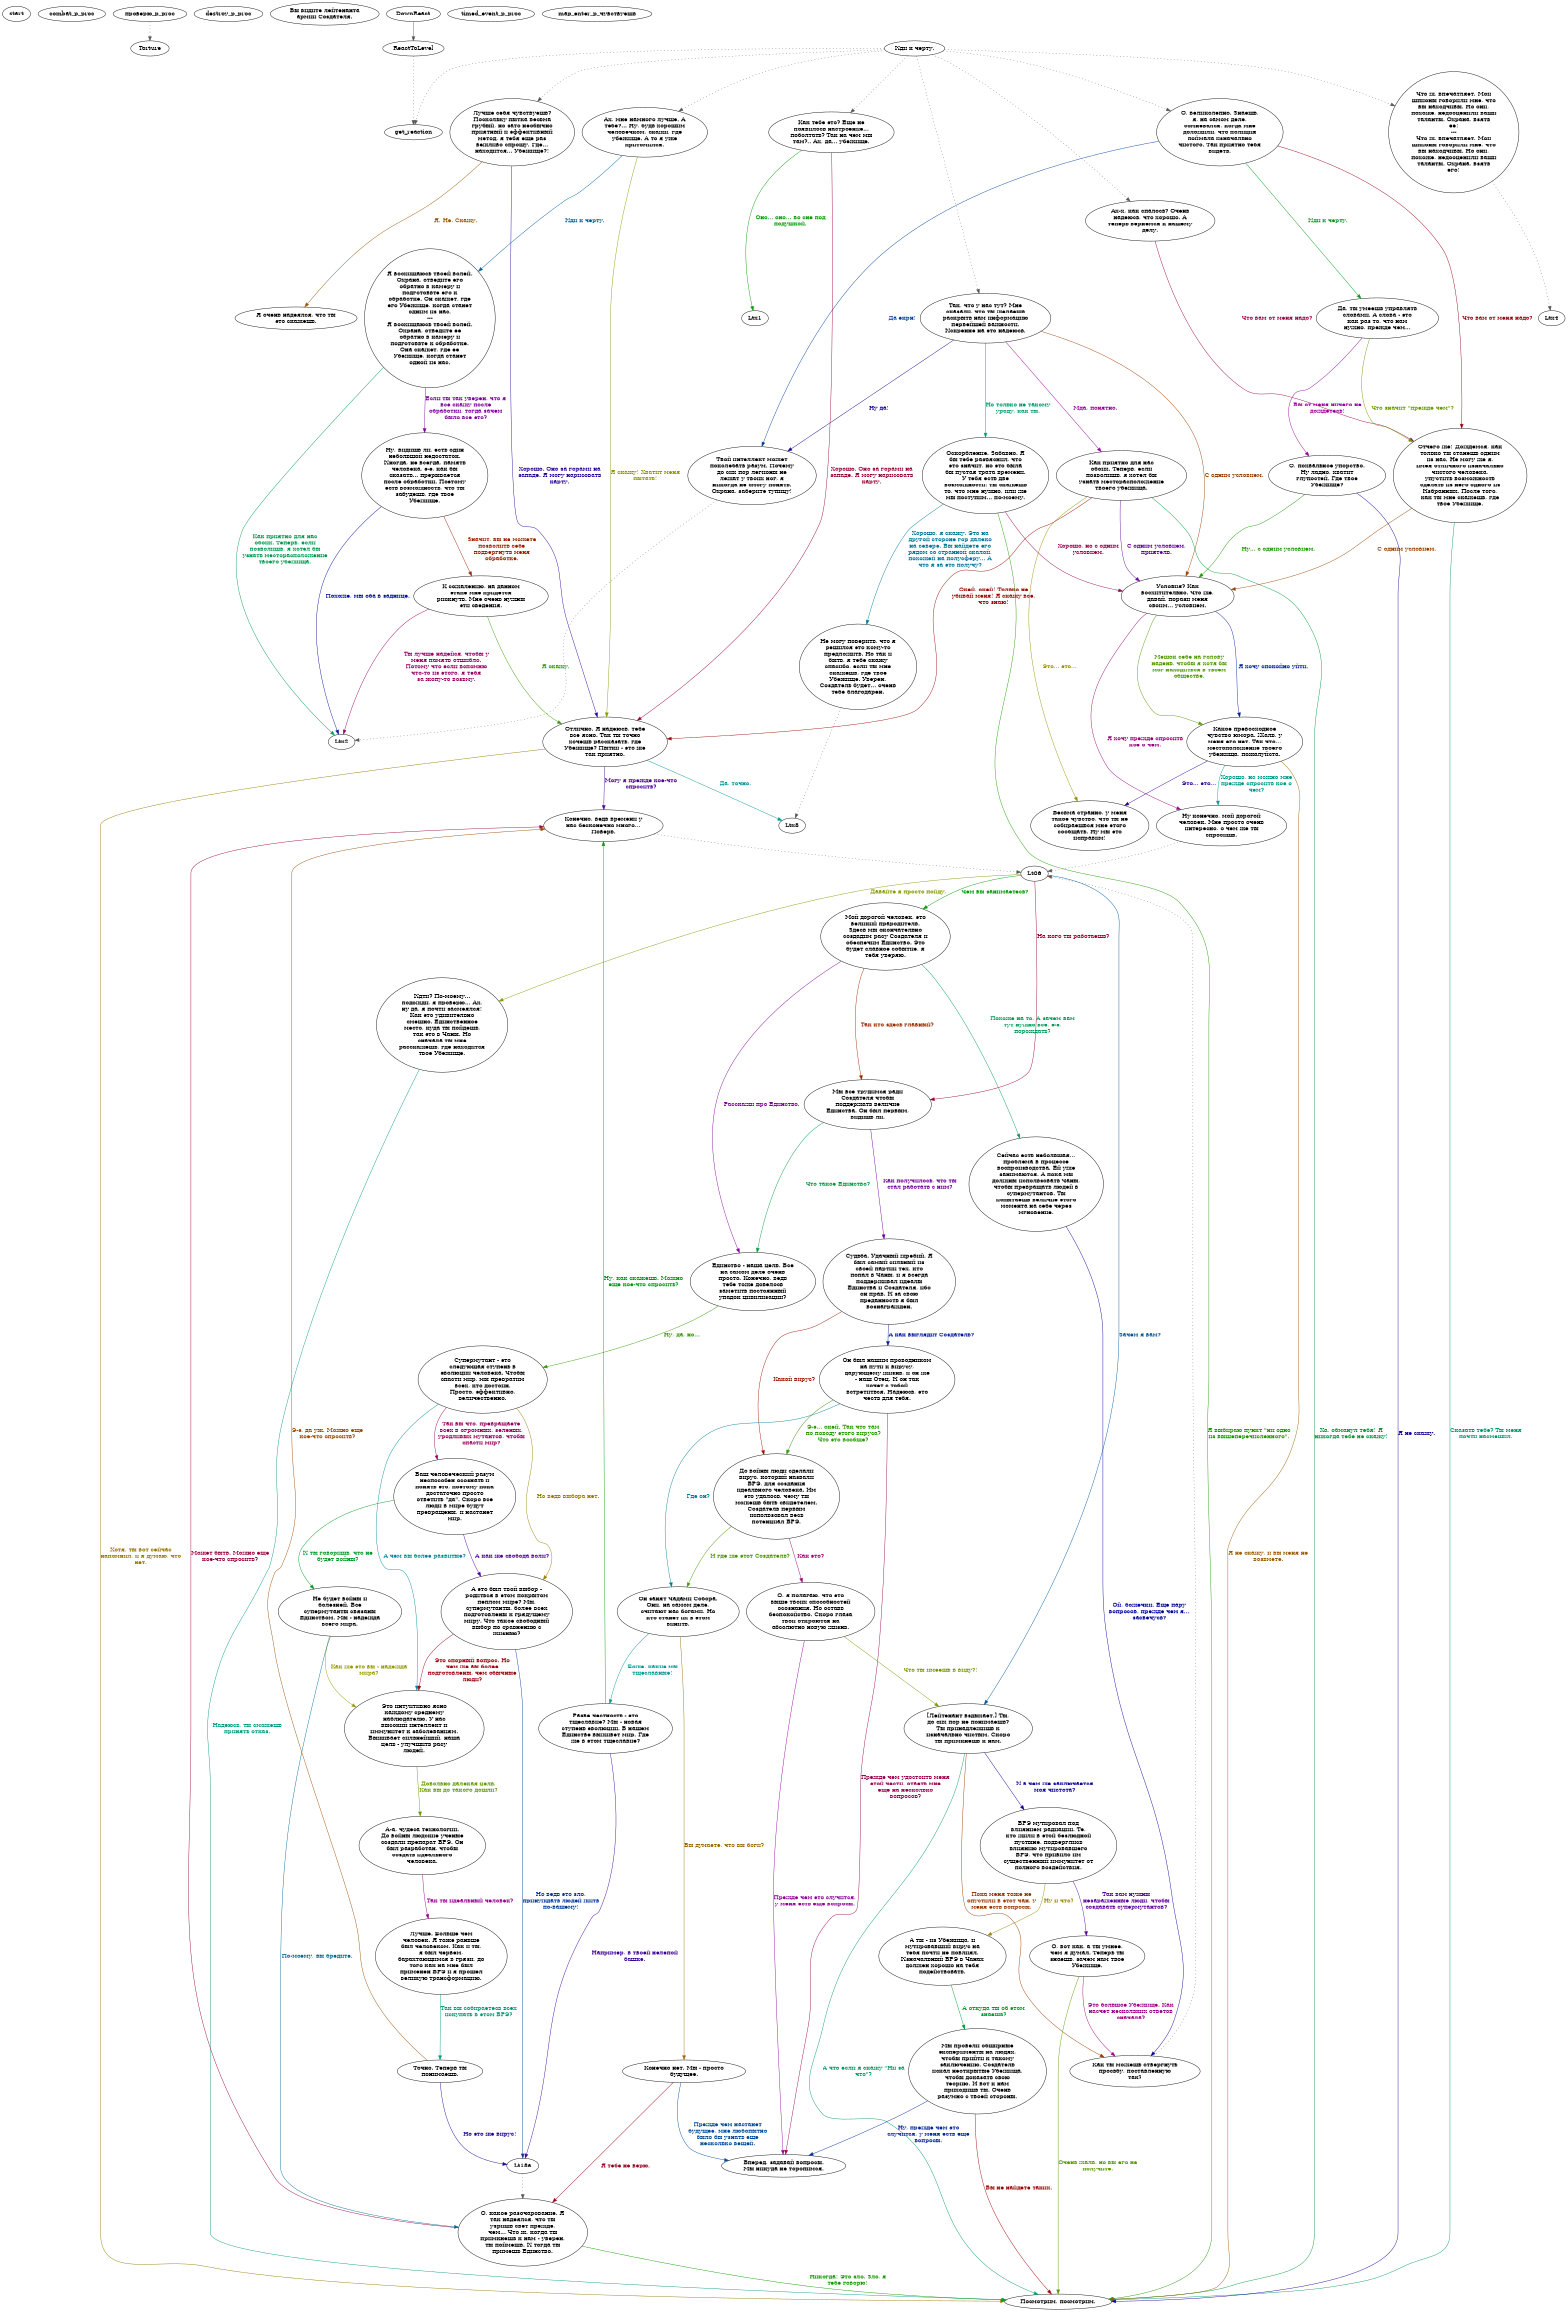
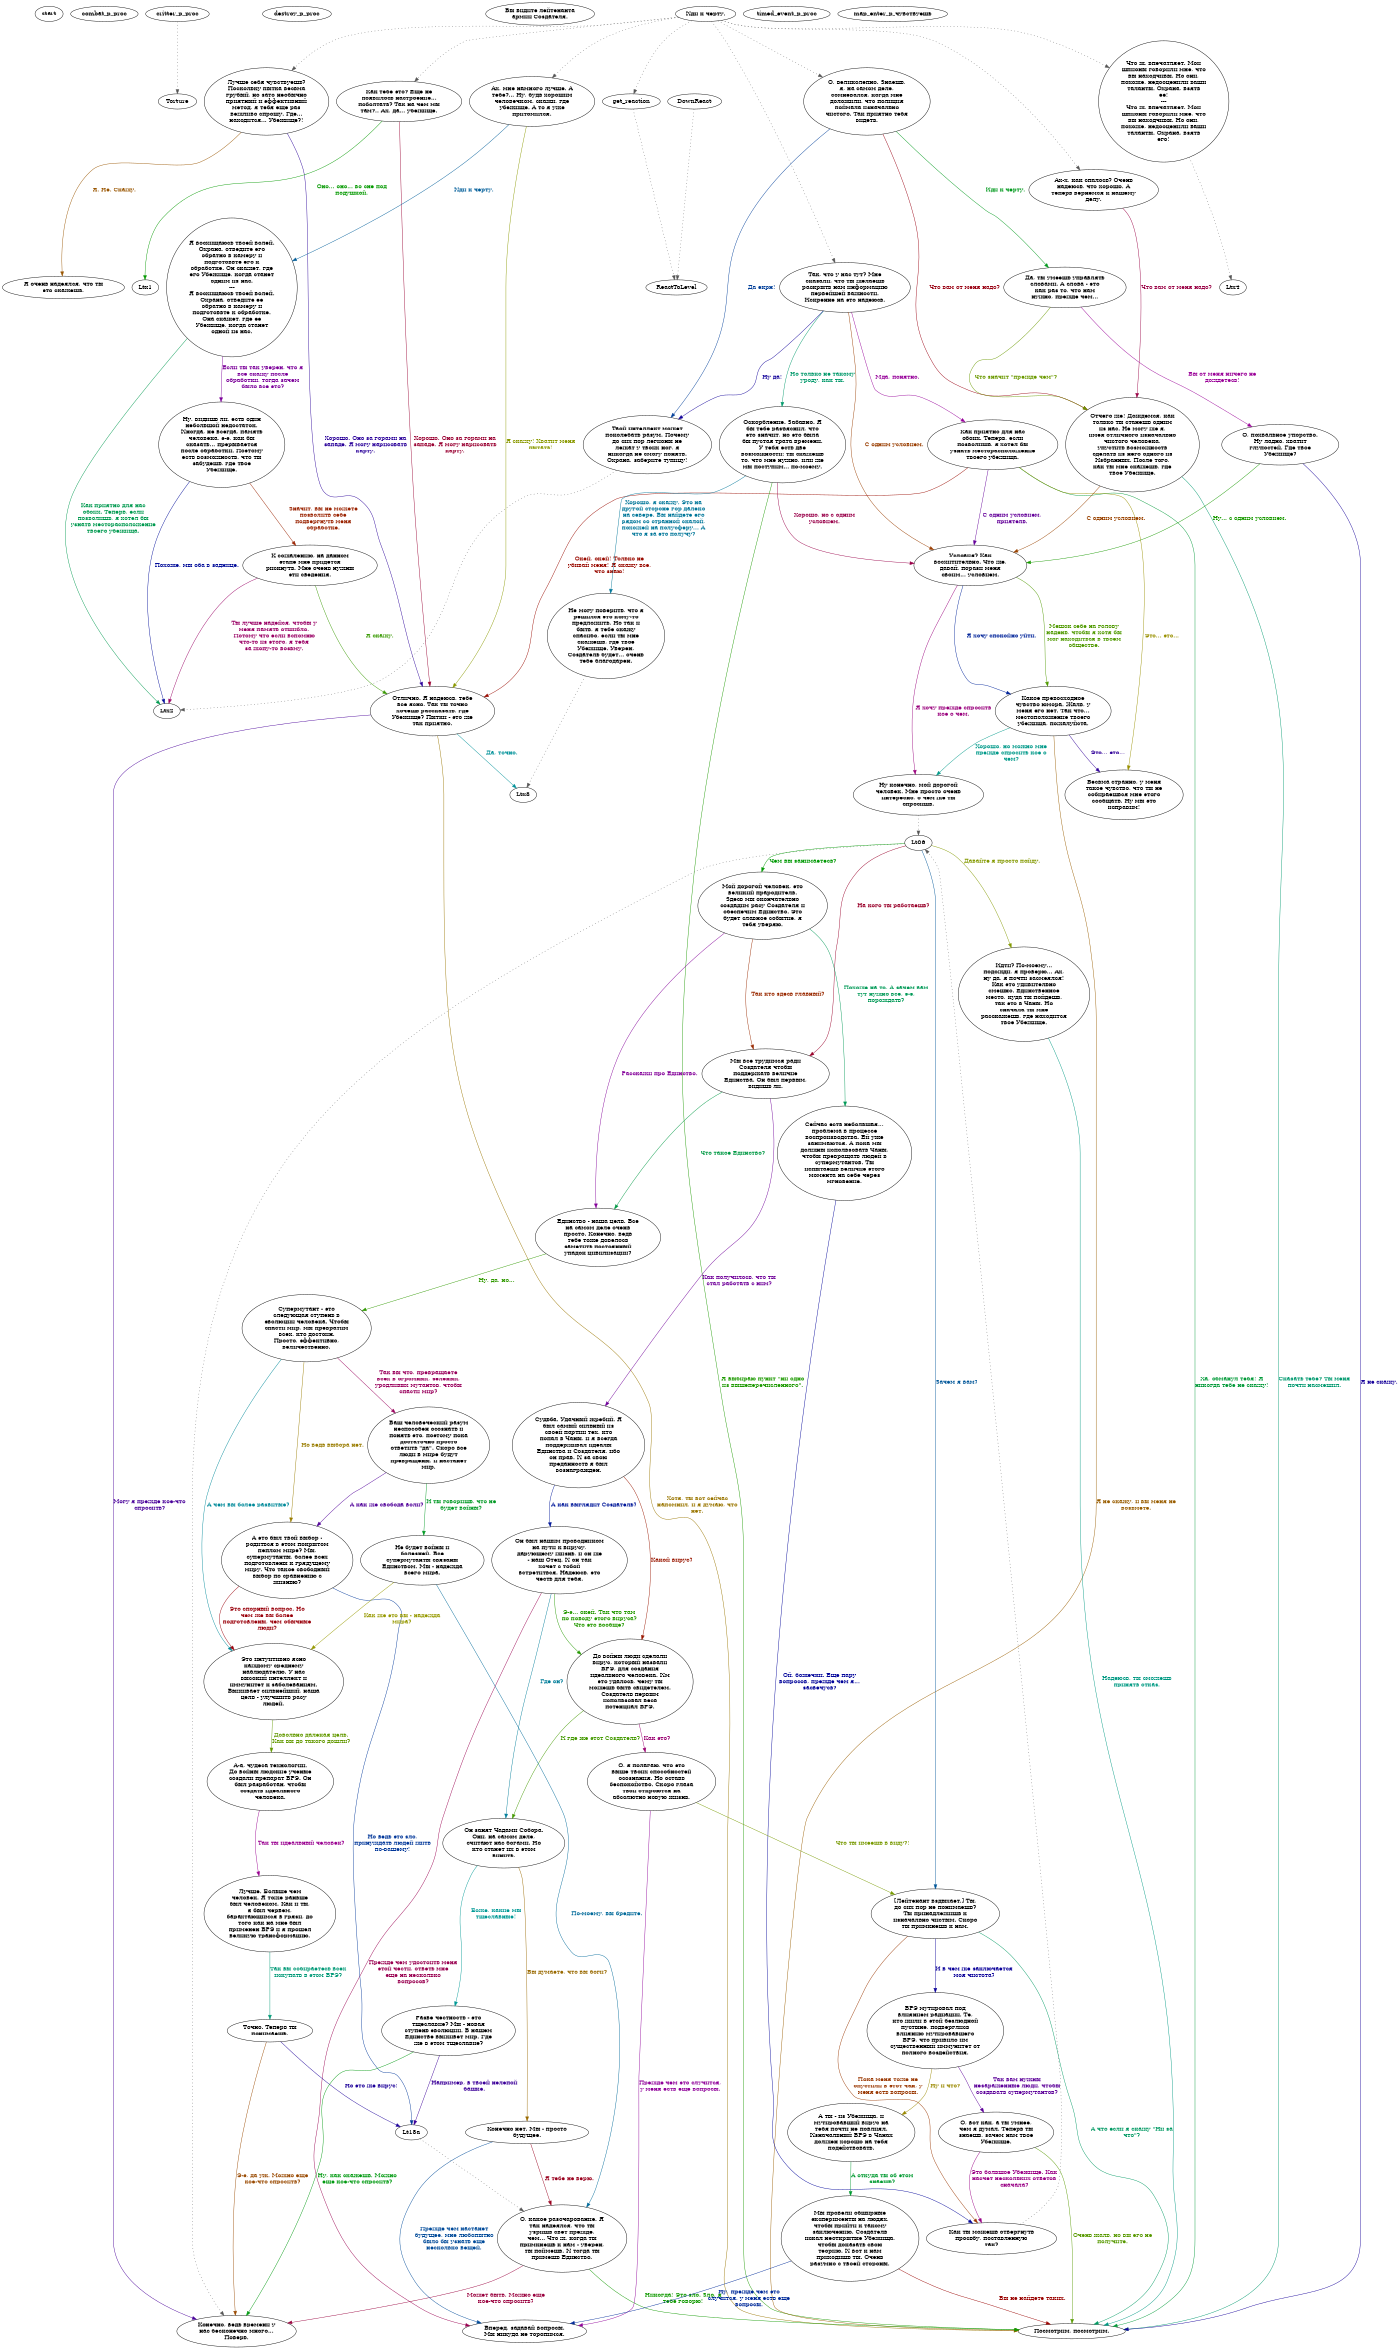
node "проверю_p_proc": label "проверю_p_proc" -> "critter_p_proc"
edge "DownReact" -> "ReactToLevel": style solid -> dotted
edge "ReactToLevel" -> "get_reaction": reversed
edge "Конечно, ведь времени у нас бесконечно много... Поверь." -> "Lt06": reversed
